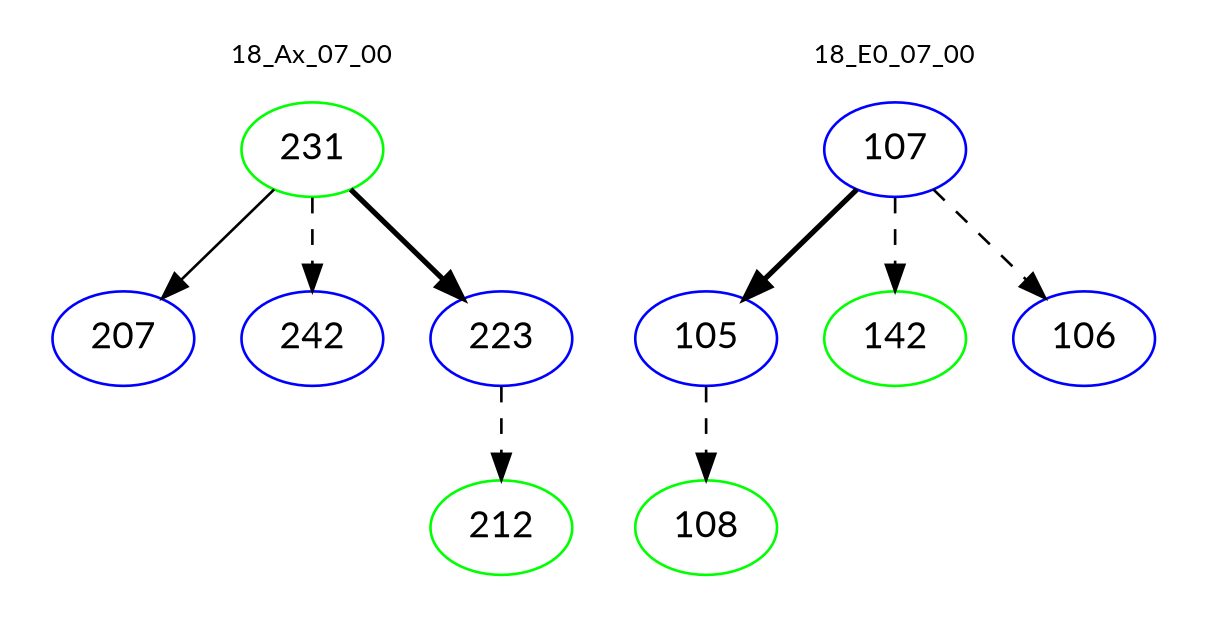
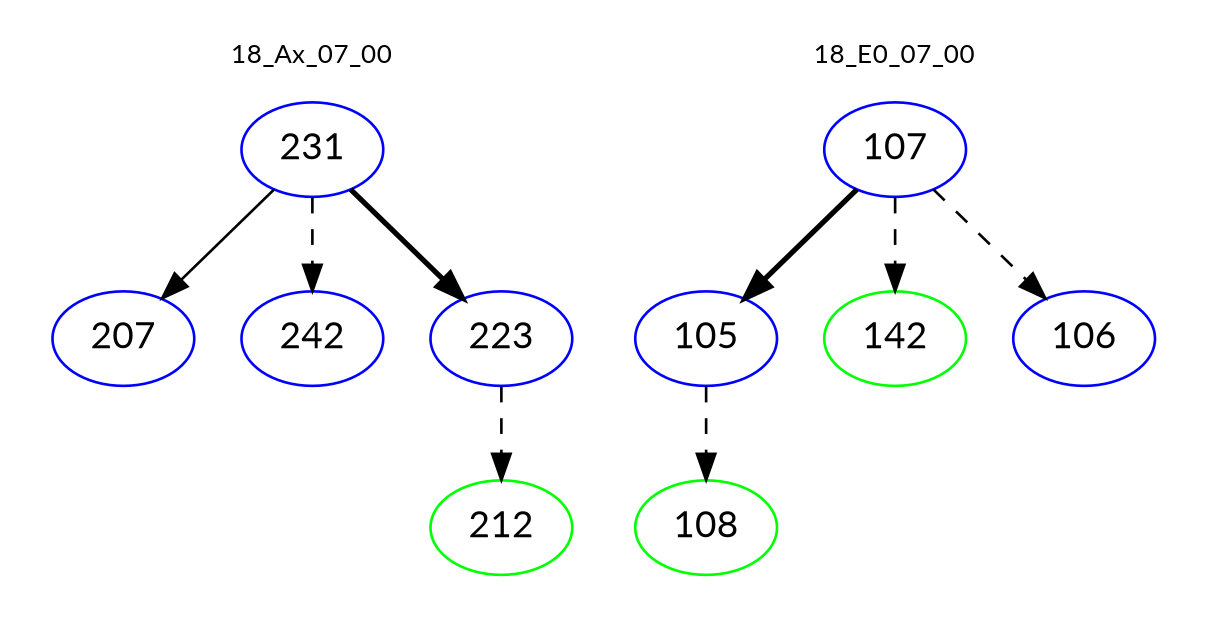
node "231": color green -> blue
